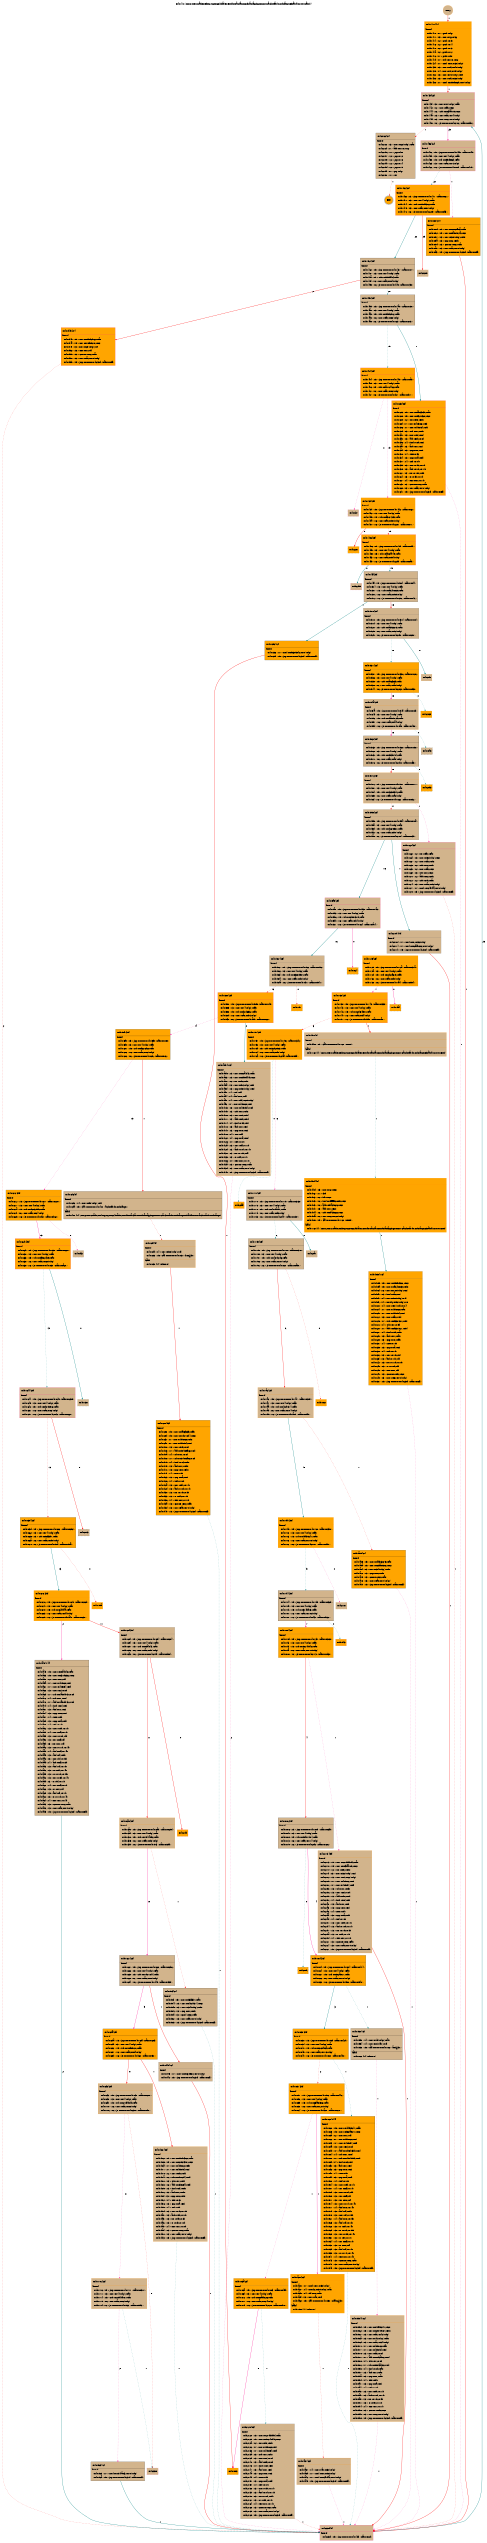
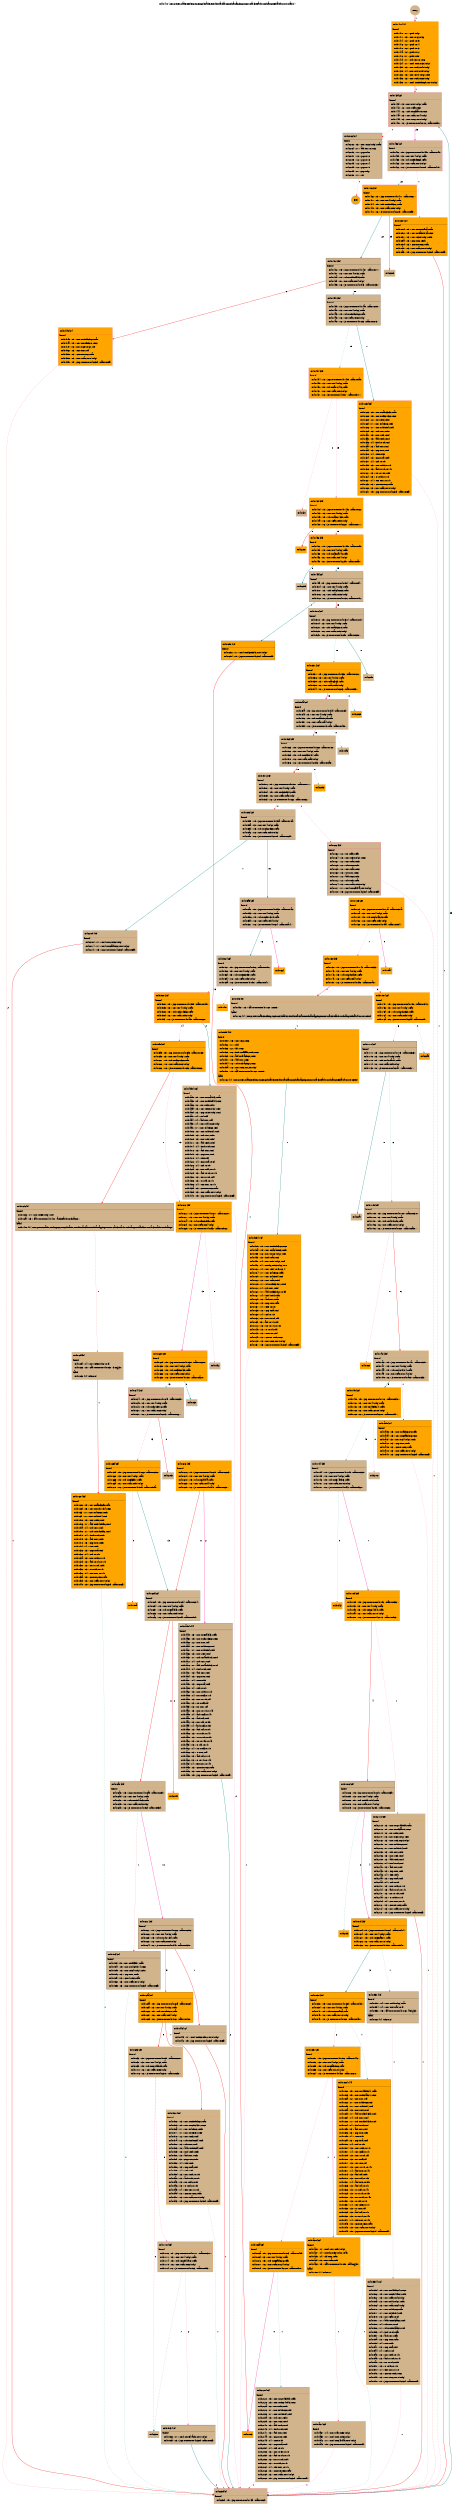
edge "0x40165d [25]" -> "0x401676 [25]": now "0x40165d [25]" -> "0x40168f [25]"
